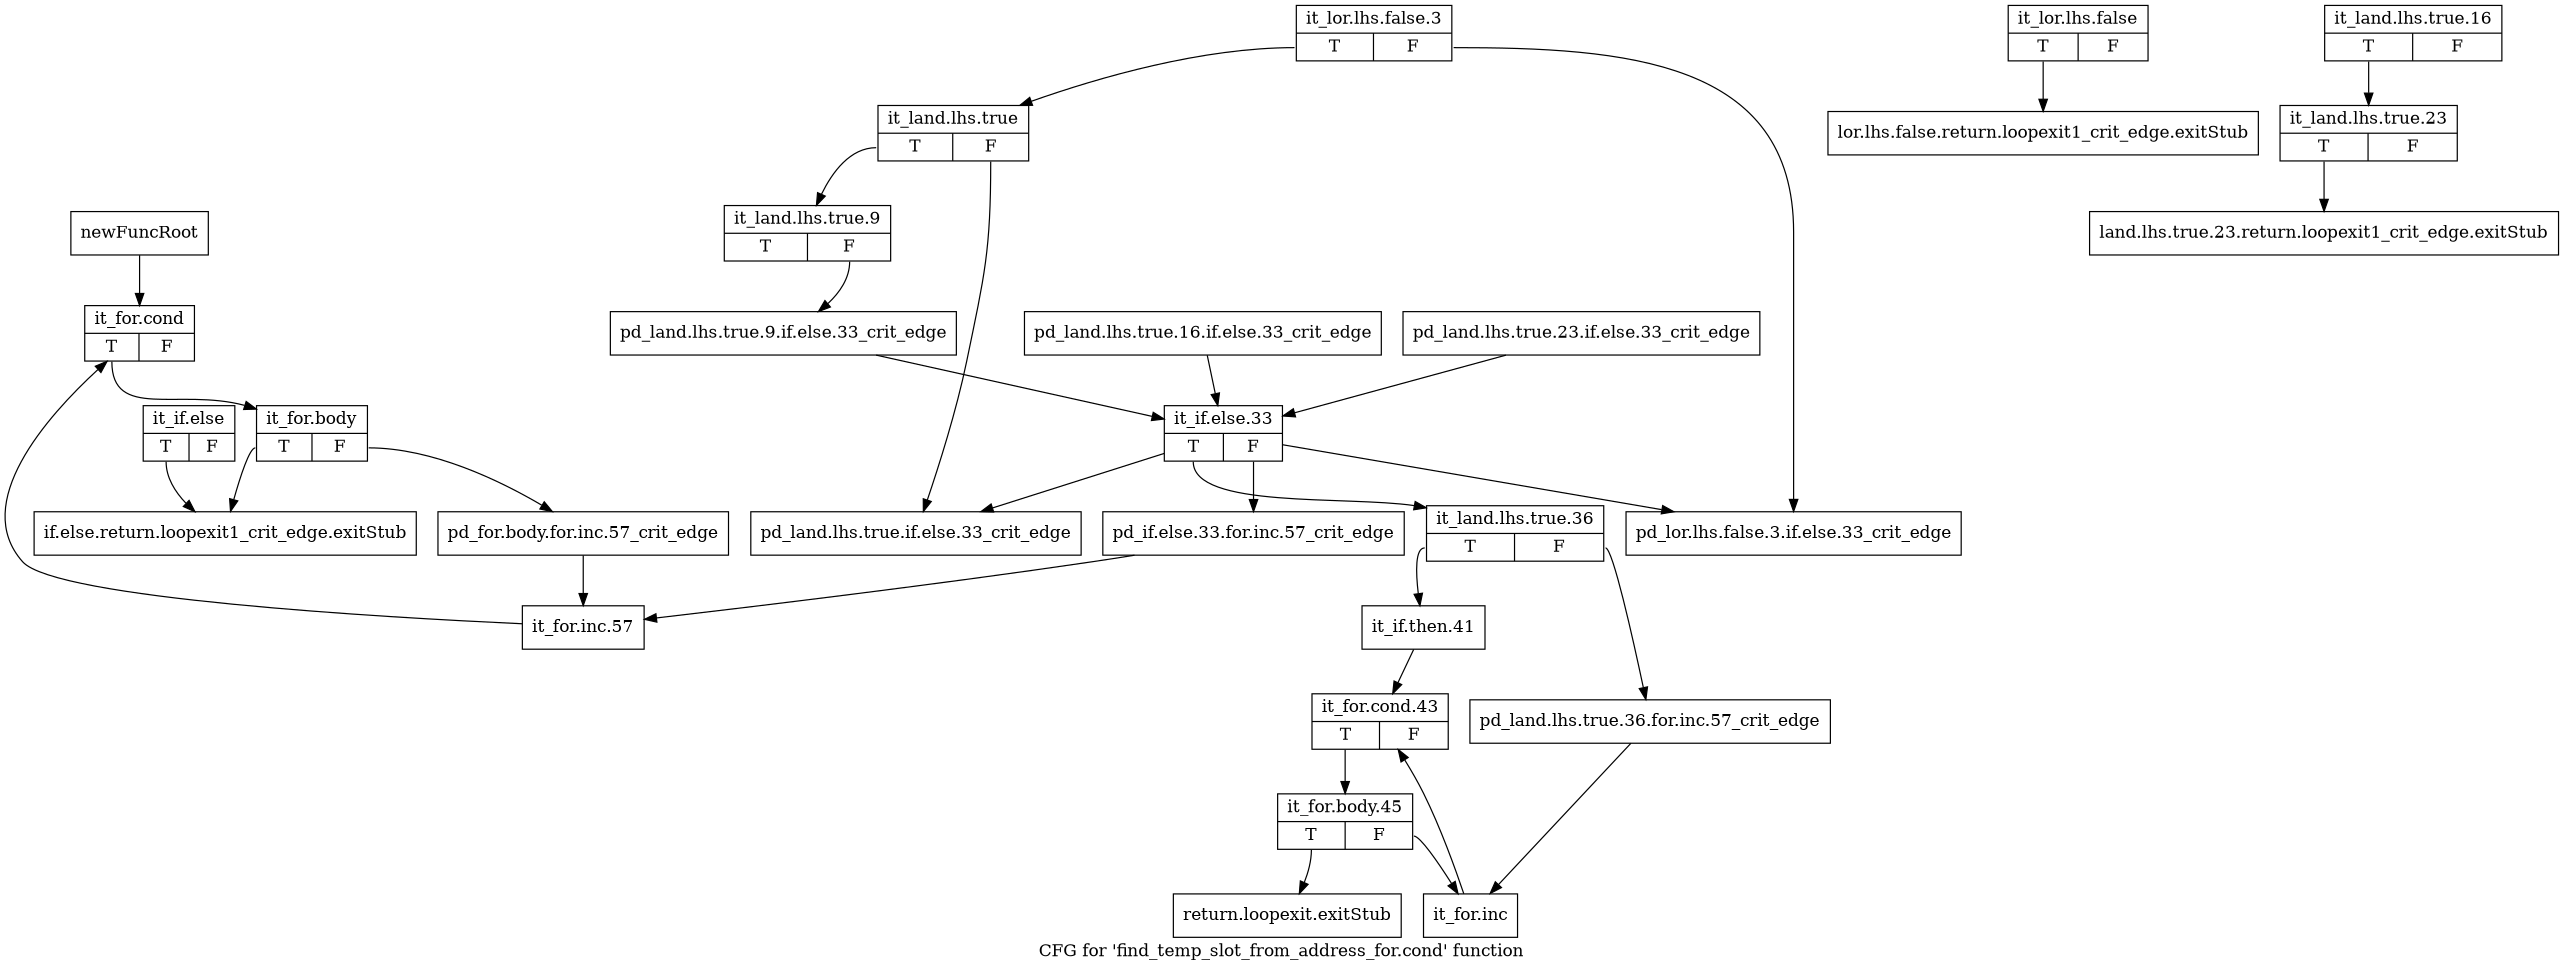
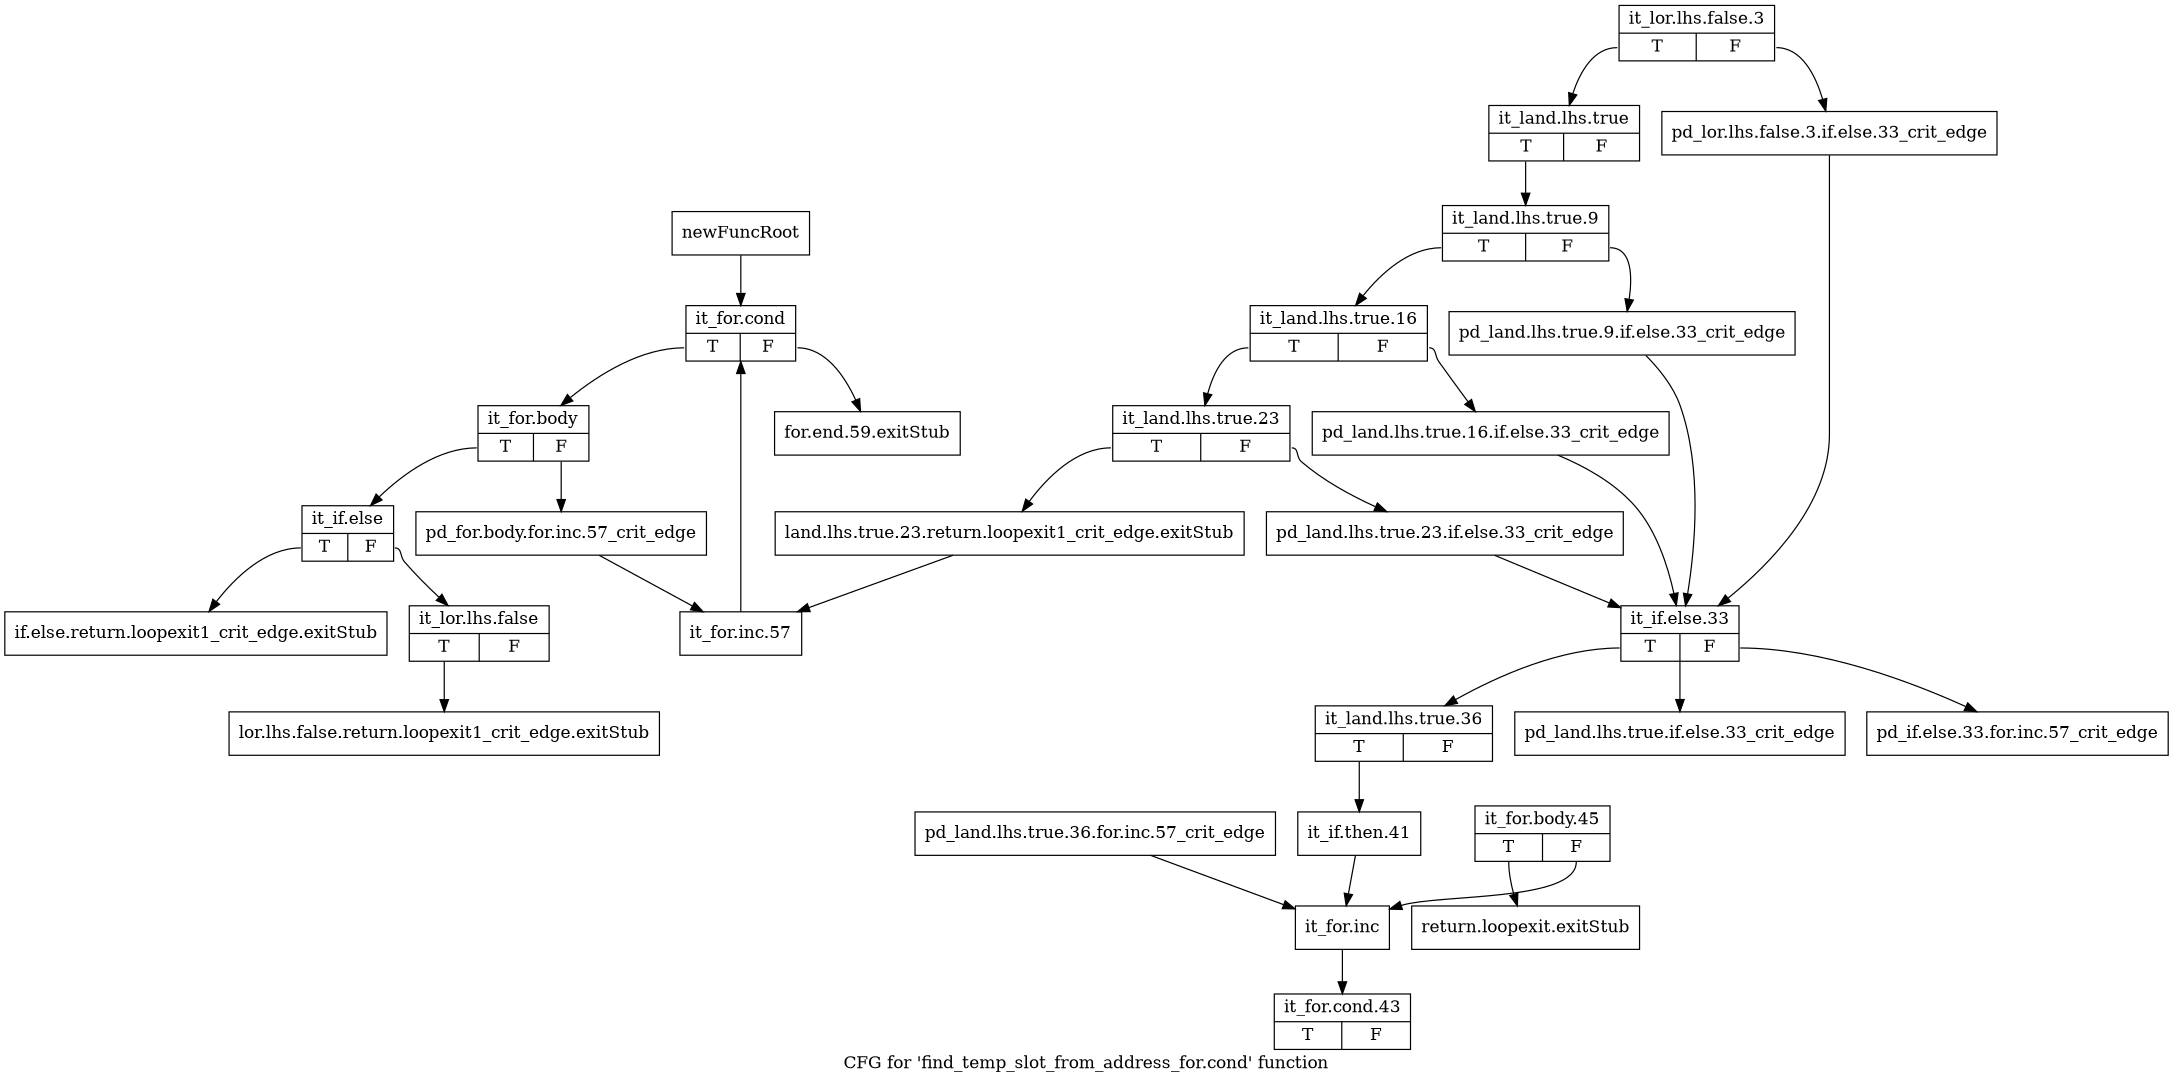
edge "it_land.lhs.true.9" -> "it_land.lhs.true.16": added
edge "it_land.lhs.true" -> "pd_land.lhs.true.if.else.33_crit_edge": removed
edge "it_land.lhs.true.16" -> "pd_land.lhs.true.16.if.else.33_crit_edge": added
node "for.end.59.exitStub": added
edge "it_for.body" -> "if.else.return.loopexit1_crit_edge.exitStub": now "it_for.body" -> "it_if.else"
edge "it_if.else.33" -> "pd_lor.lhs.false.3.if.else.33_crit_edge": reversed
edge "it_land.lhs.true.23" -> "pd_land.lhs.true.23.if.else.33_crit_edge": added
edge "it_if.else" -> "it_lor.lhs.false": added
edge "pd_if.else.33.for.inc.57_crit_edge" -> "it_for.inc.57": now "land.lhs.true.23.return.loopexit1_crit_edge.exitStub" -> "it_for.inc.57"
edge "it_land.lhs.true.36" -> "pd_land.lhs.true.36.for.inc.57_crit_edge": removed
edge "it_if.then.41" -> "it_for.cond.43": now "it_if.then.41" -> "it_for.inc"
edge "it_for.cond.43" -> "it_for.body.45": removed
